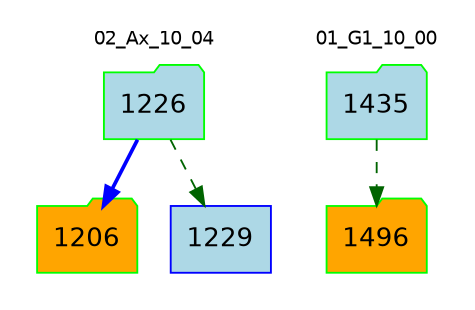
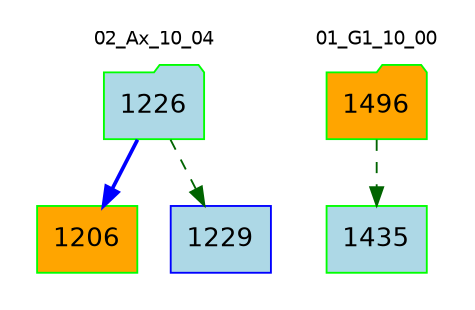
node "1435": shape folder -> box
edge "1435" -> "1496": reversed
node "1206": shape folder -> box
